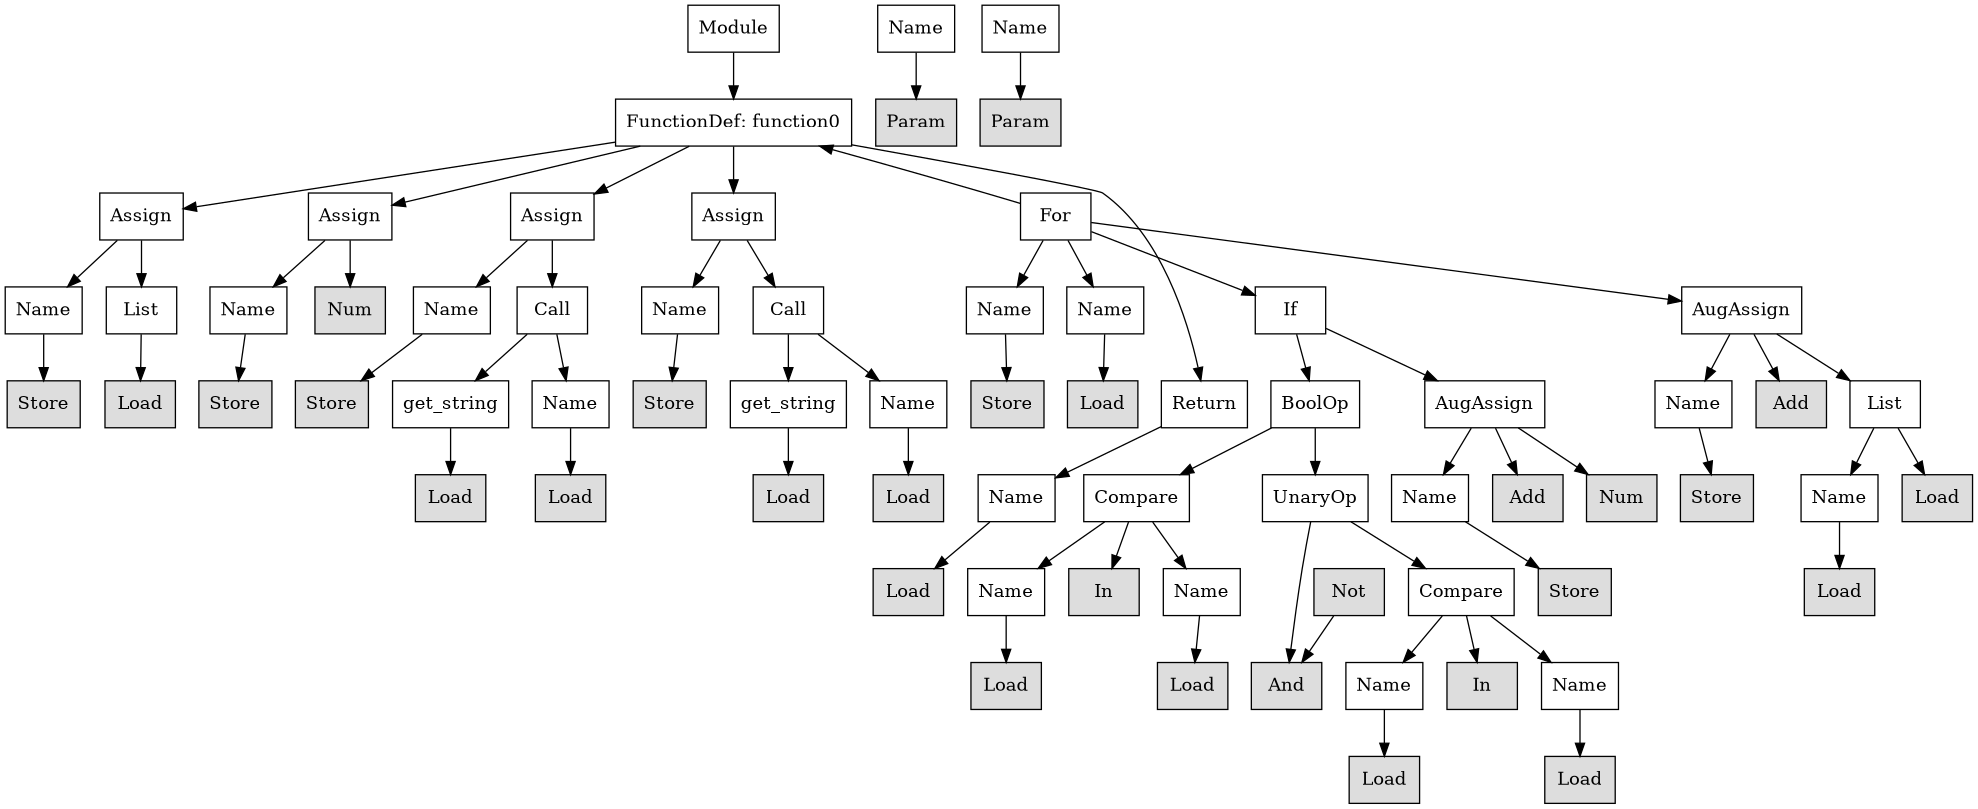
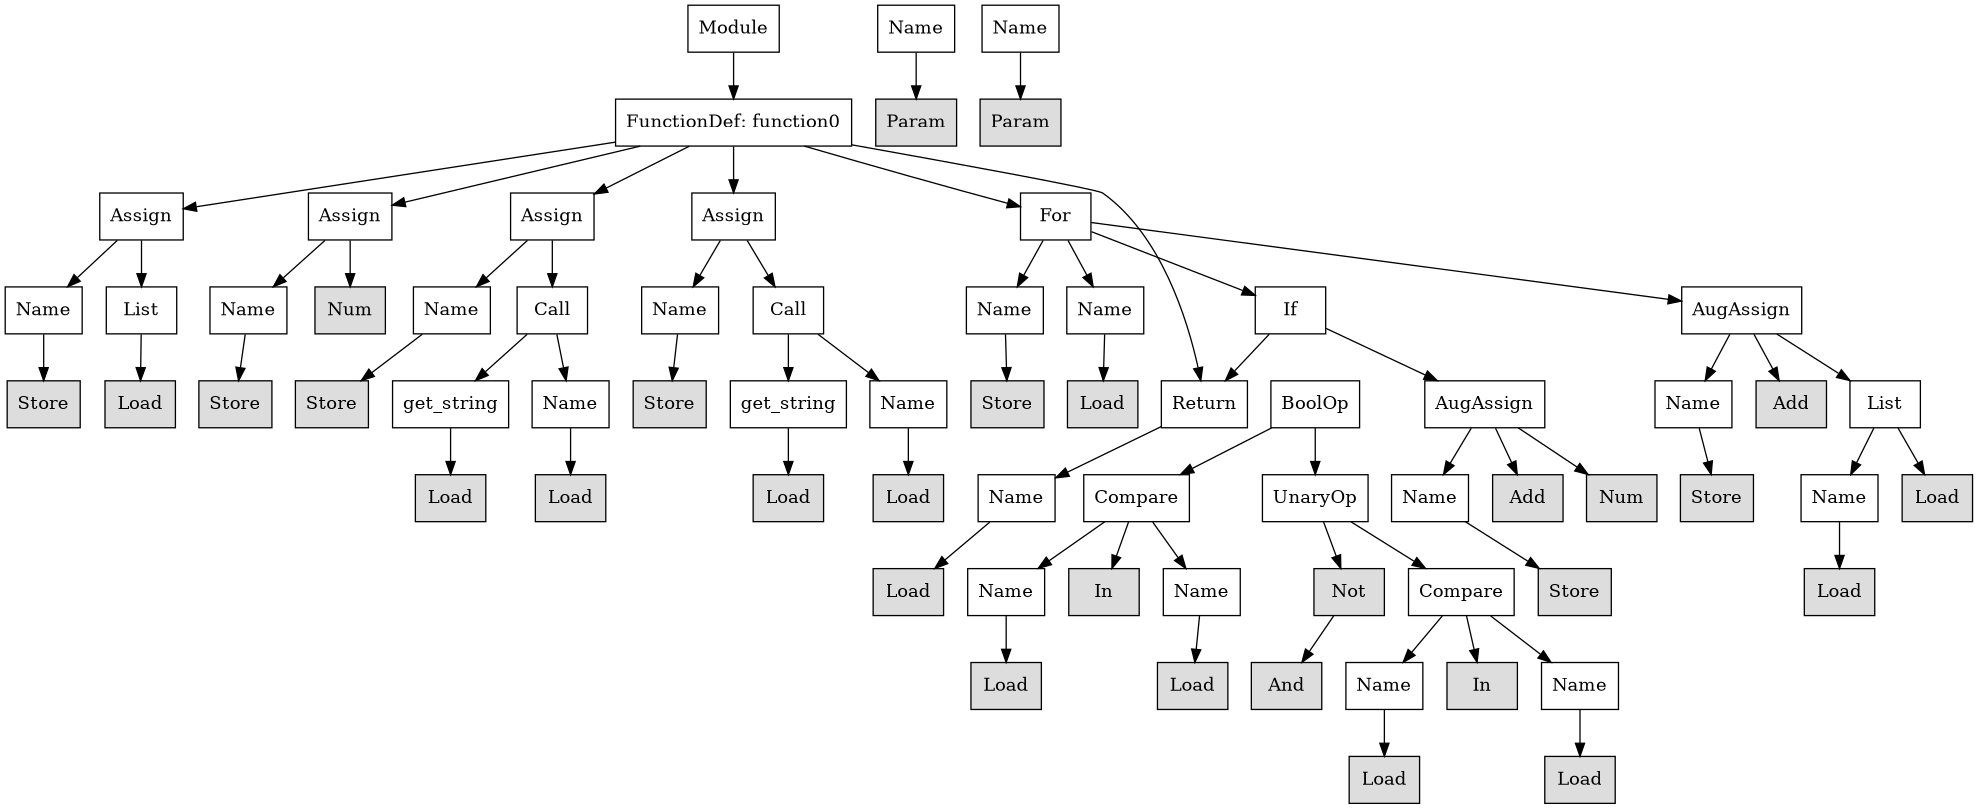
edge "For" -> "FunctionDef: function0": reversed
edge "If" -> "BoolOp": now "If" -> "Return"
edge "UnaryOp" -> "And": now "UnaryOp" -> "Not"
